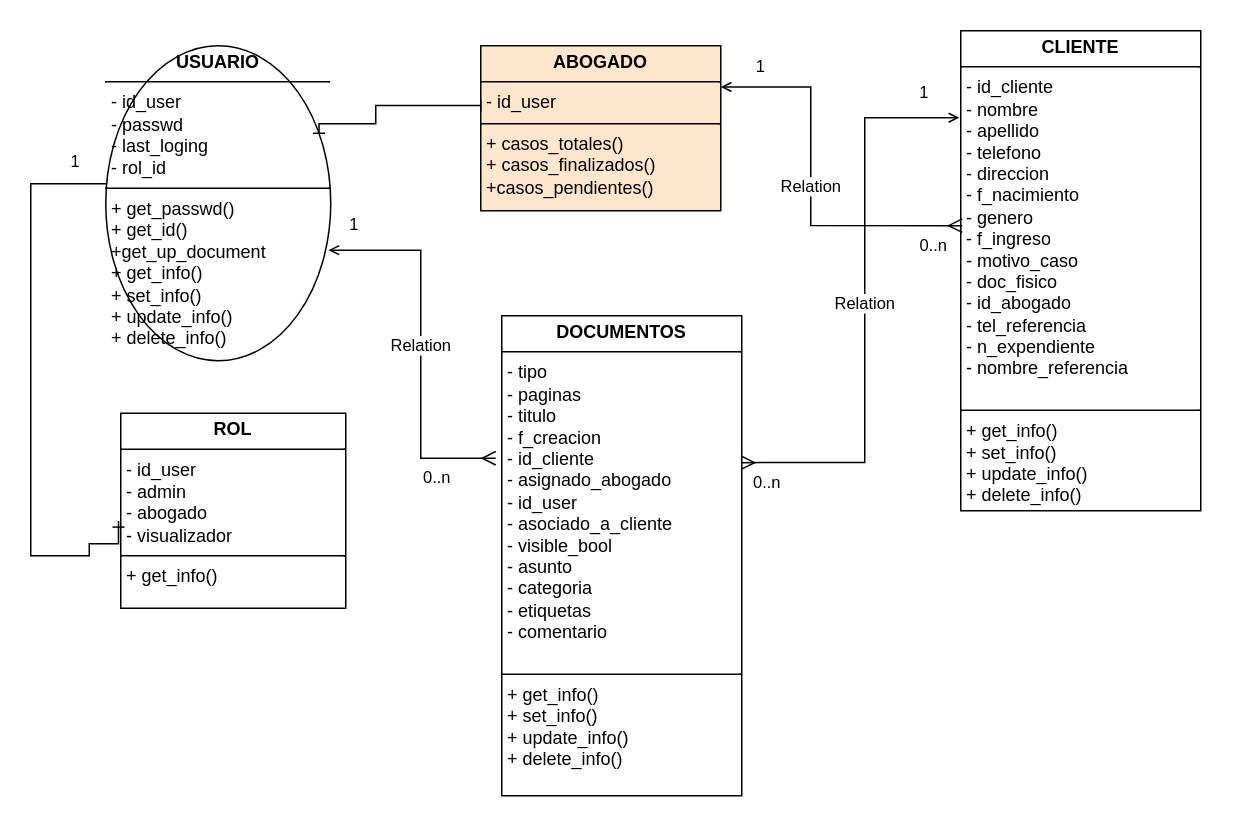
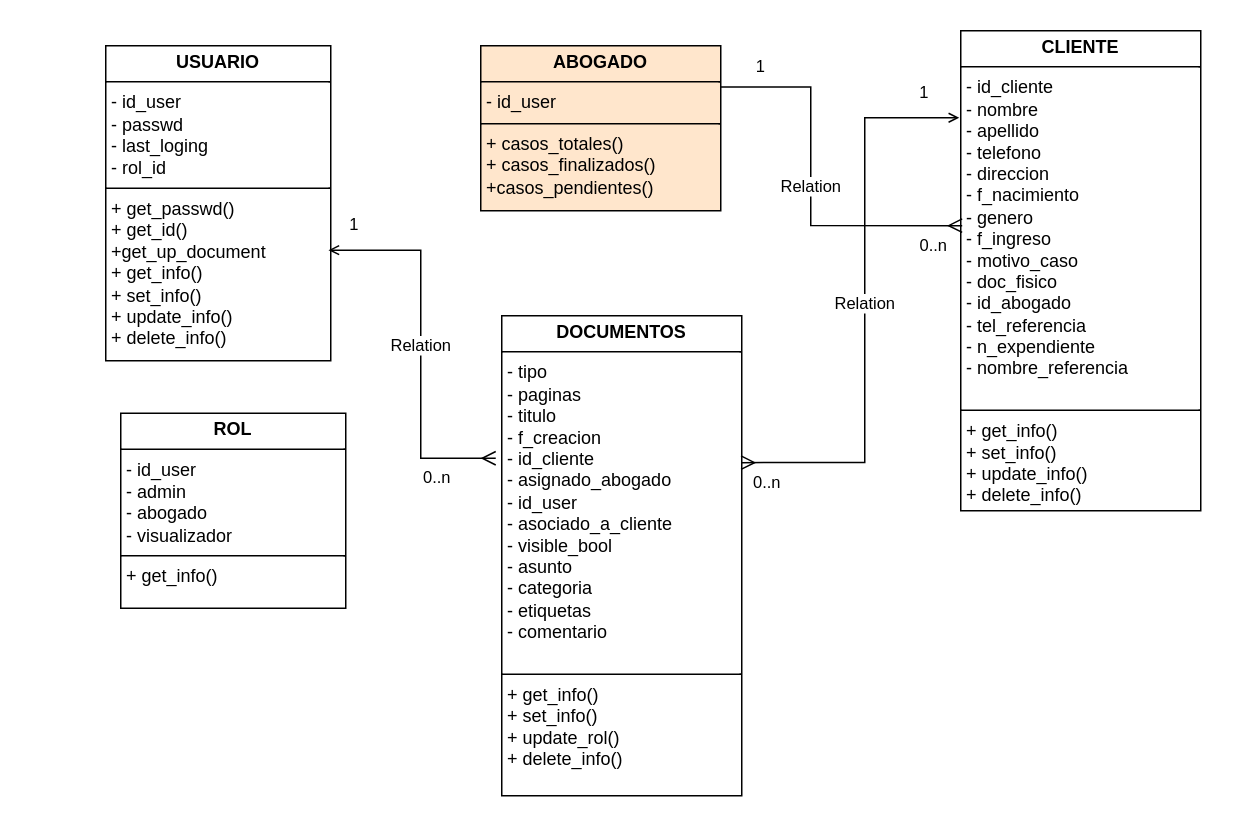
edge "ABOGADO - id_user + casos_totales() + casos_finalizados() +casos_pendientes()" -- "CLIENTE - id_cliente - nombre - apellido - telefono - direccion - f_nacimiento - genero - f_ingreso - motivo_caso - doc_fisico - id_abogado - tel_referencia - n_expendiente - nombre_referencia + get_info() + set_info() + update_info() + delete_info()": arrowhead open -> none
edge "ABOGADO - id_user + casos_totales() + casos_finalizados() +casos_pendientes()" -- "USUARIO - id_user - passwd - last_loging - rol_id + get_passwd() + get_id() +get_up_document + get_info() + set_info() + update_info() + delete_info()": removed
node "USUARIO - id_user - passwd - last_loging - rol_id + get_passwd() + get_id() +get_up_document + get_info() + set_info() + update_info() + delete_info()": shape ellipse -> rectangle
edge "USUARIO - id_user - passwd - last_loging - rol_id + get_passwd() + get_id() +get_up_document + get_info() + set_info() + update_info() + delete_info()" -> "ROL - id_user - admin - abogado - visualizador + get_info()": removed, label "1"
node "DOCUMENTOS - tipo - paginas - titulo - f_creacion - id_cliente - asignado_abogado - id_user - asociado_a_cliente - visible_bool - asunto - categoria - etiquetas - comentario + get_info() + set_info() + update_info() + delete_info()": label "DOCUMENTOS - tipo - paginas - titulo - f_creacion - id_cliente - asignado_abogado - id_user - asociado_a_cliente - visible_bool - asunto - categoria - etiquetas - comentario + get_info() + set_info() + update_info() + delete_info()" -> "DOCUMENTOS - tipo - paginas - titulo - f_creacion - id_cliente - asignado_abogado - id_user - asociado_a_cliente - visible_bool - asunto - categoria - etiquetas - comentario + get_info() + set_info() + update_rol() + delete_info()"
